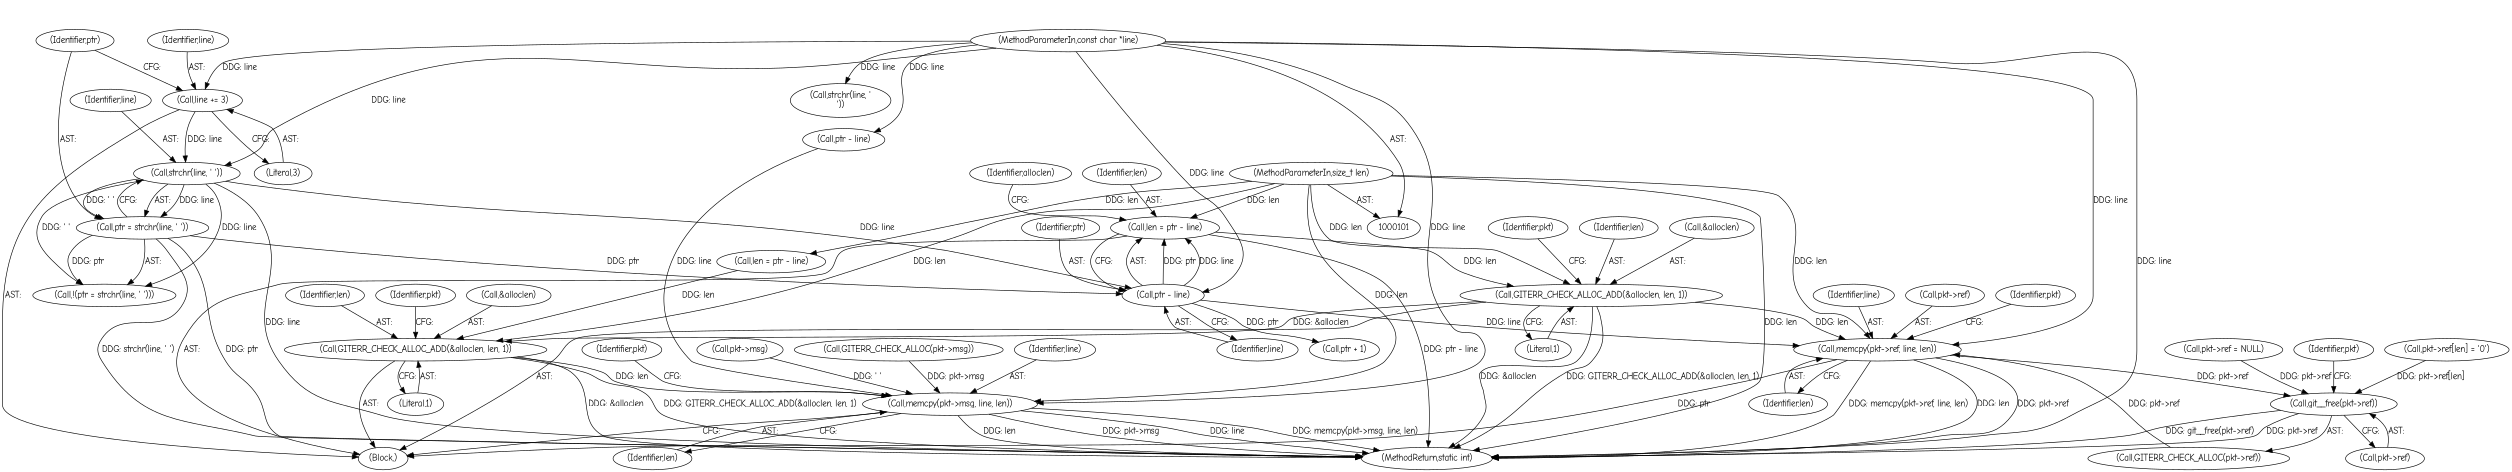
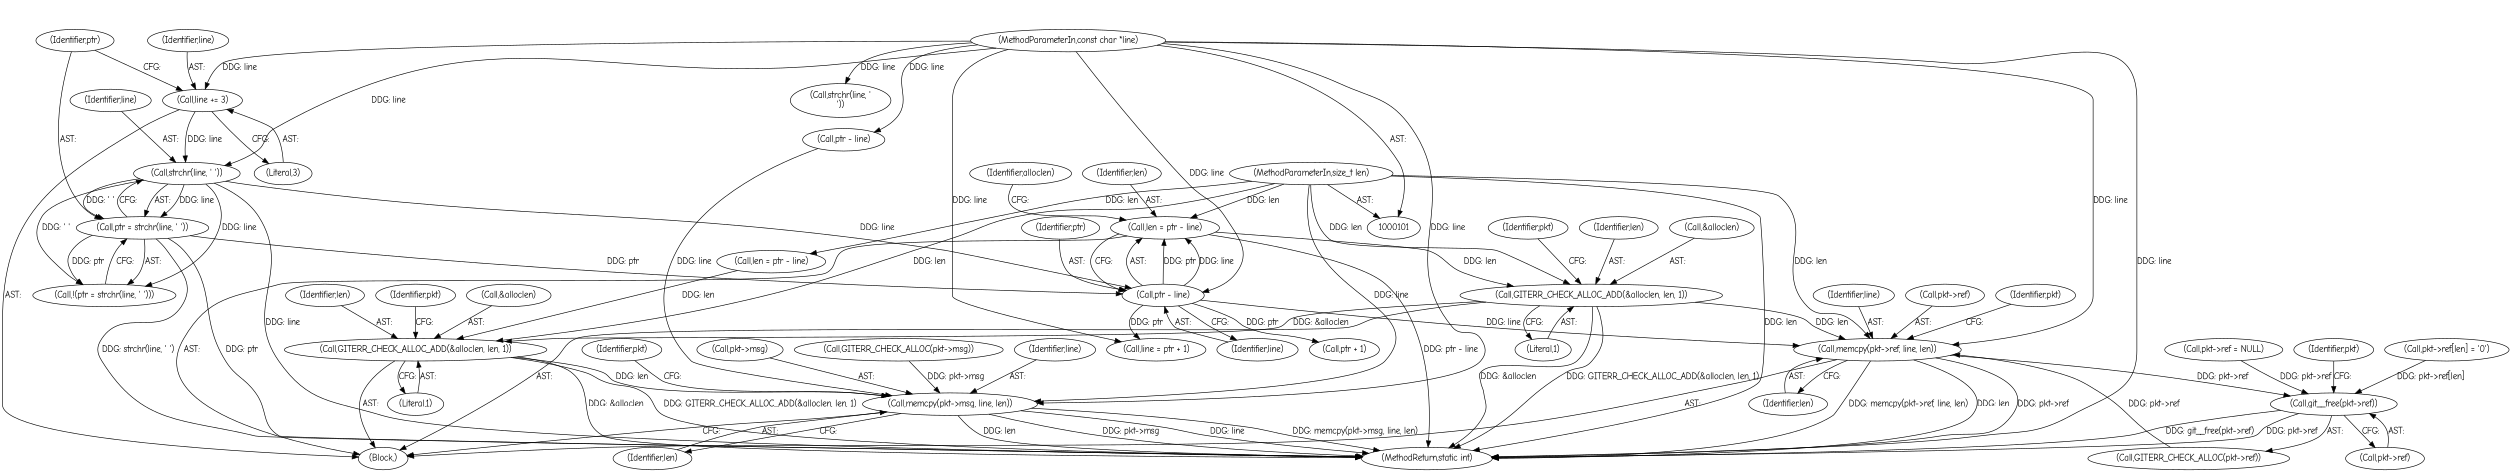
edge "(Call,!(ptr = strchr(line, ' ')))" -> "(Call,ptr = strchr(line, ' '))": added, label "CFG:"
edge "(MethodParameterIn,size_t len)" -> "(Call,memcpy(pkt->msg, line, len))": label "DDG: len" -> "DDG: line"
node "(Call,line = ptr + 1)": added
edge "(Call,pkt->msg)" -> "(Call,memcpy(pkt->msg, line, len))": label "DDG: ' '" -> "AST: "
edge "(Call,memcpy(pkt->ref, line, len))" -> "(Block,)": label "DDG: ptr" -> "AST: "
